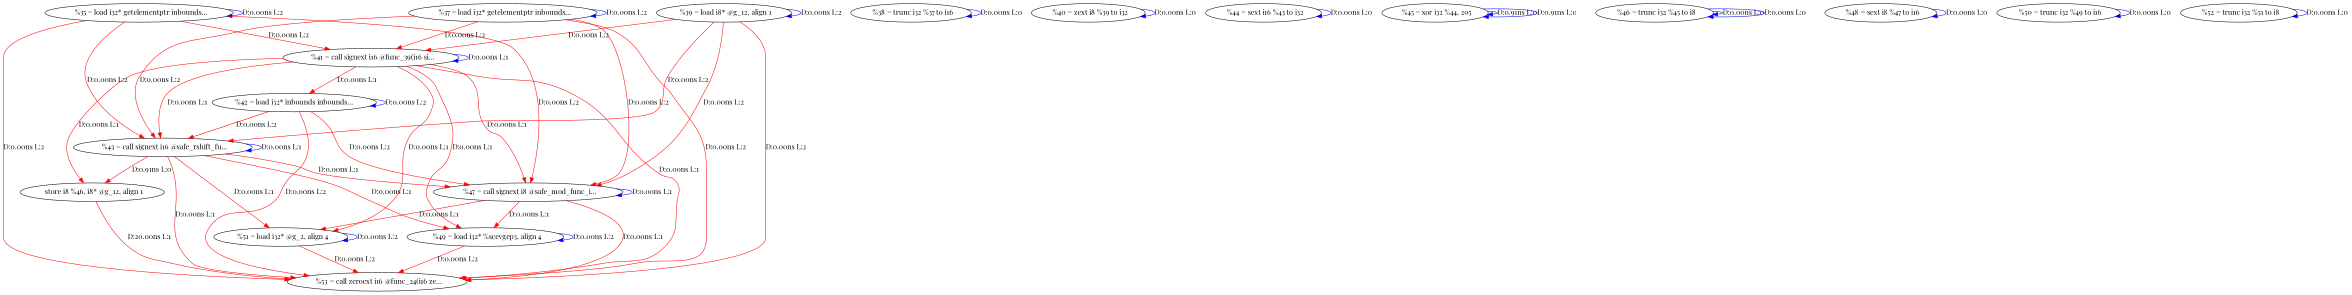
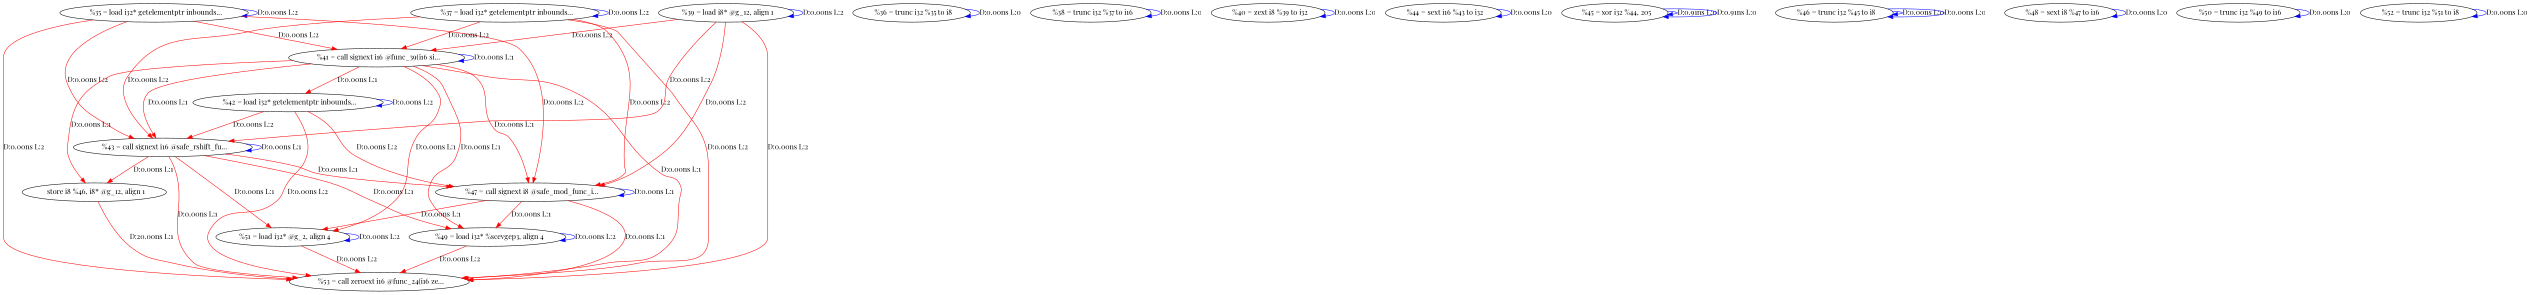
node "%36 = trunc i32 %35 to i8": added
node "%42 = load i32* inbounds inbounds...": label "%42 = load i32* inbounds inbounds..." -> "%42 = load i32* getelementptr inbounds..."
edge "%43 = call signext i16 @safe_rshift_fu..." -> "store i8 %46, i8* @g_12, align 1": label "D:0.91ns L:0" -> "D:0.00ns L:1"
